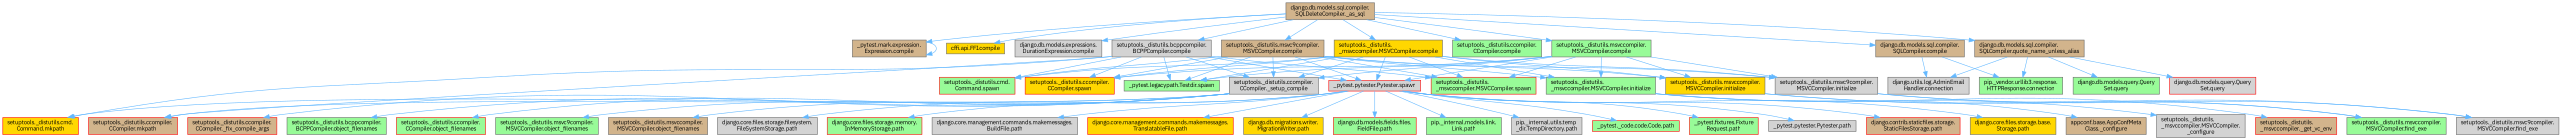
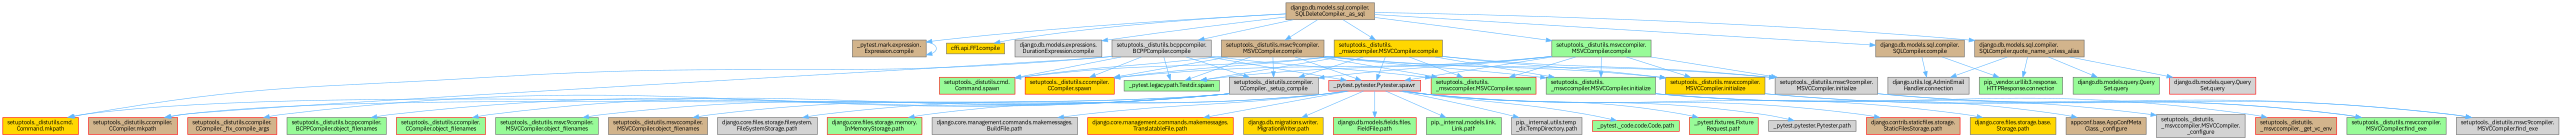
node "setuptools._distutils.ccompiler. CCompiler.compile": removed
